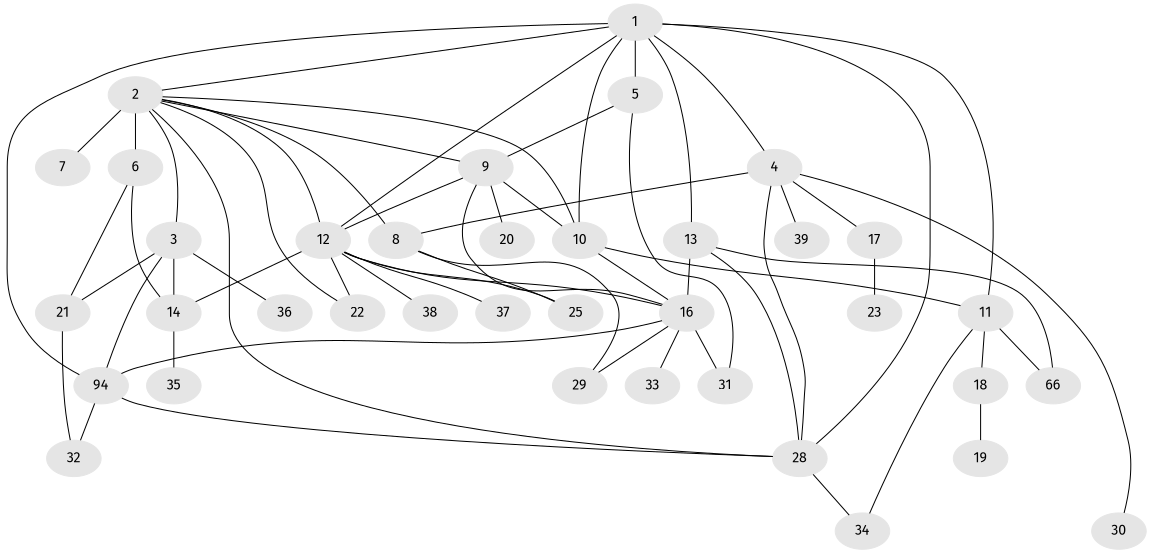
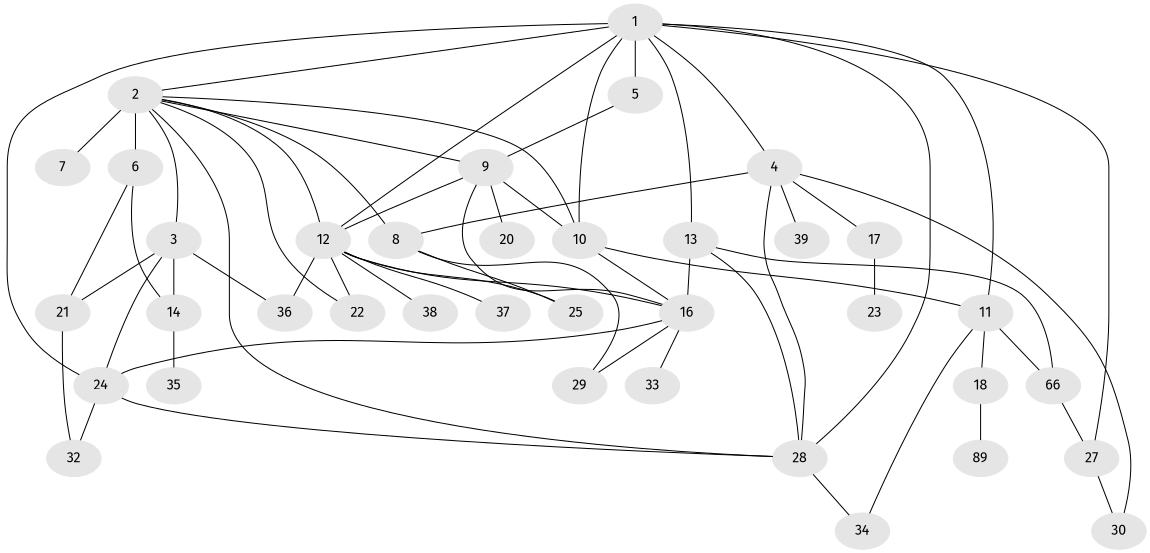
edge "12" -- "14": now "12" -- "36"
node "94": label "94" -> "24"
node "31": removed
node "19": label "19" -> "89"
node "27": added
